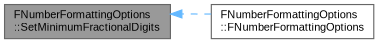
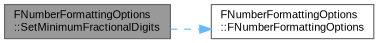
edge "FNumberFormattingOptions ::FNumberFormattingOptions" -> "FNumberFormattingOptions ::SetMinimumFractionalDigits": reversed
